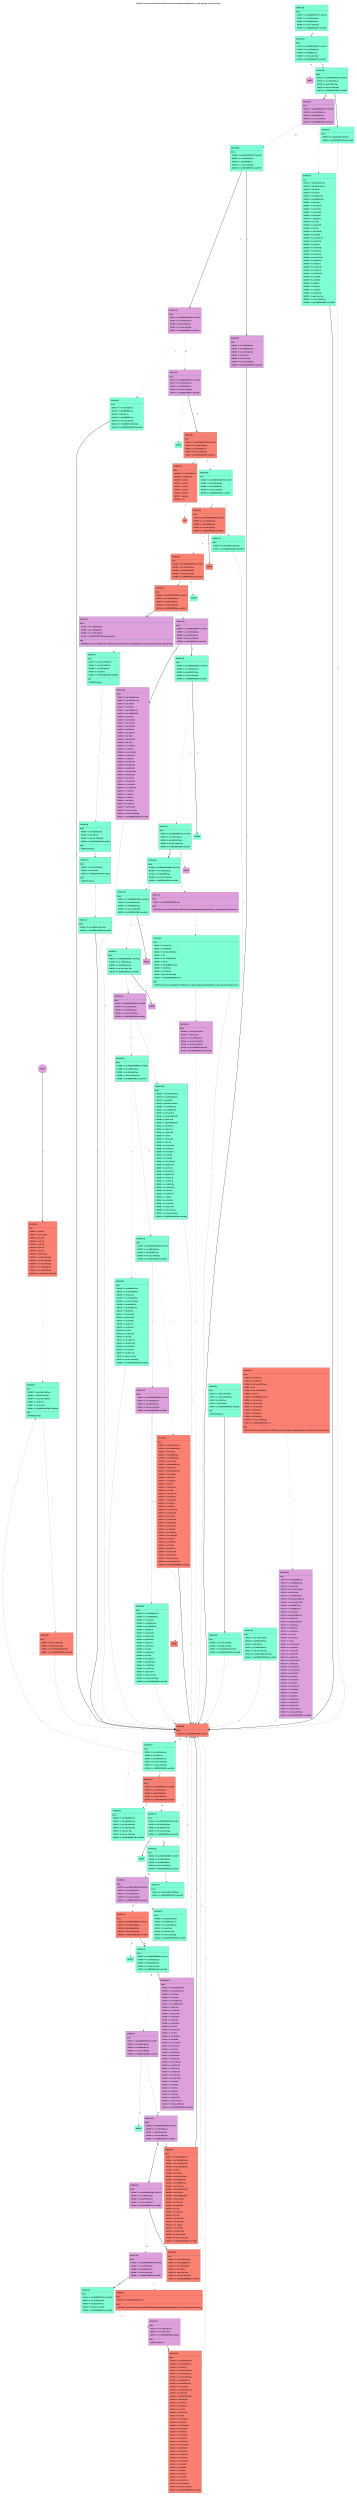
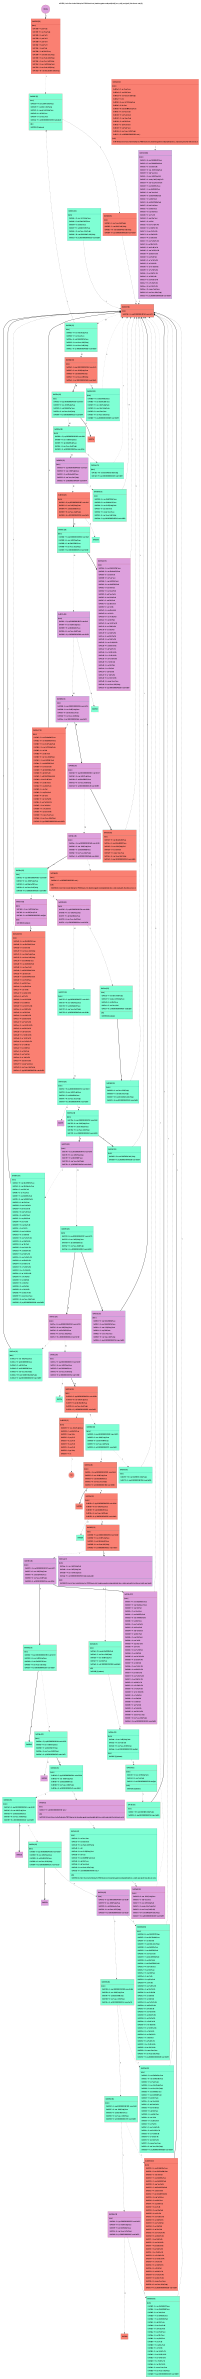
node "0x401706 [28]": added
edge "0x4015d2 [28]" -> "0x4015ee [28]": style dotted -> bold
node "0x4022cf": fillcolor aquamarine -> salmon
